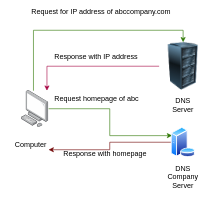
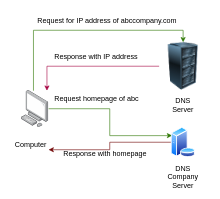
node "Request for IP address of abccompany.com": moved (102, 12) -> (108, 21)
